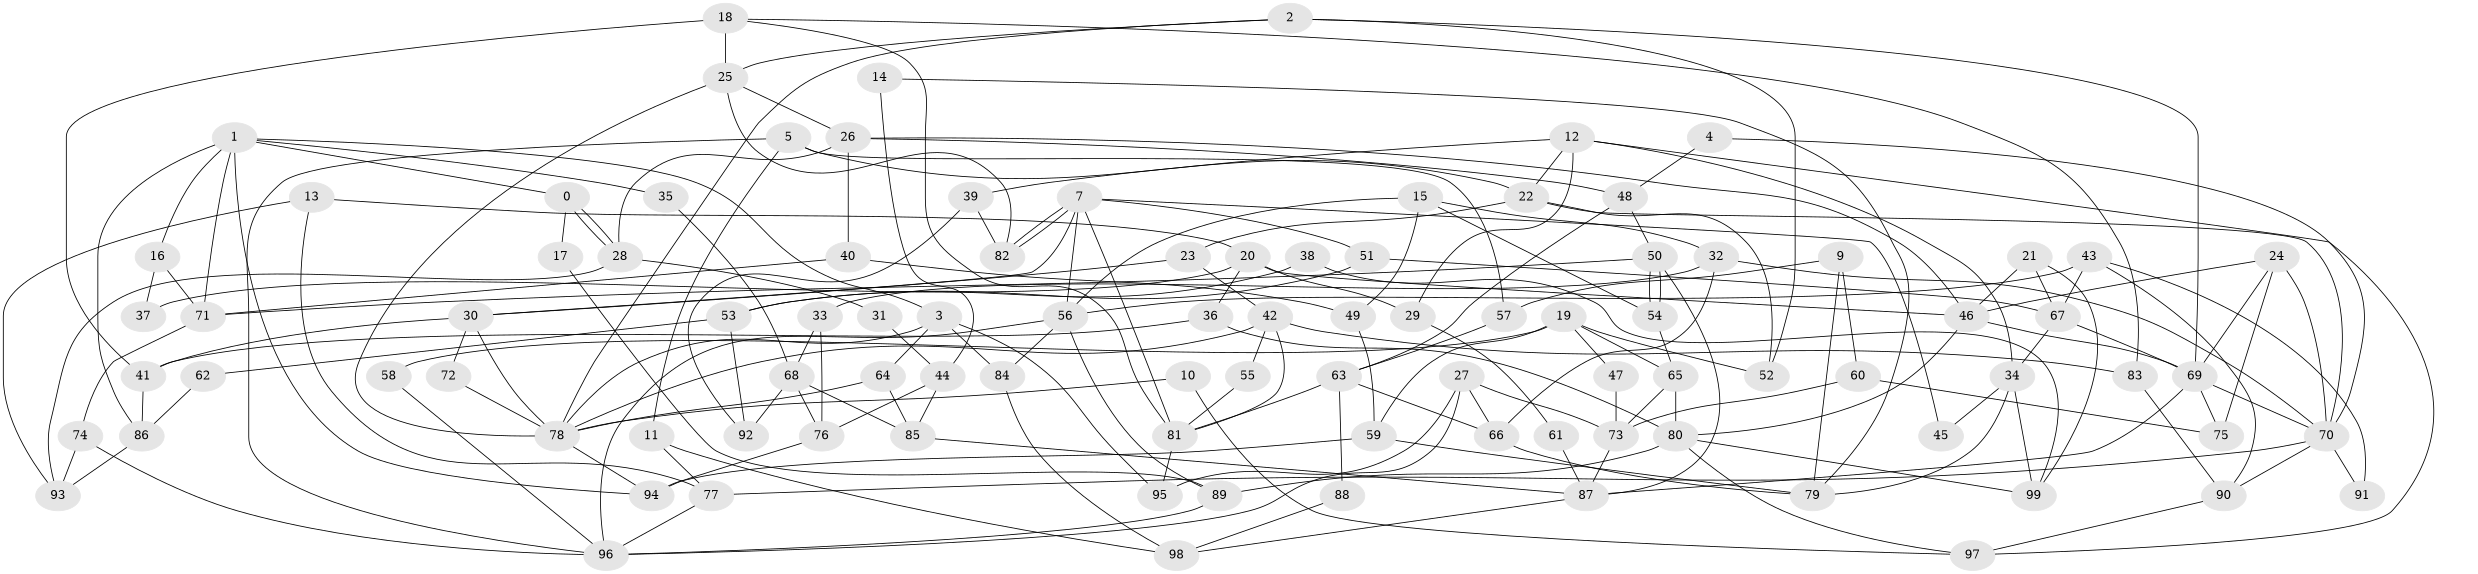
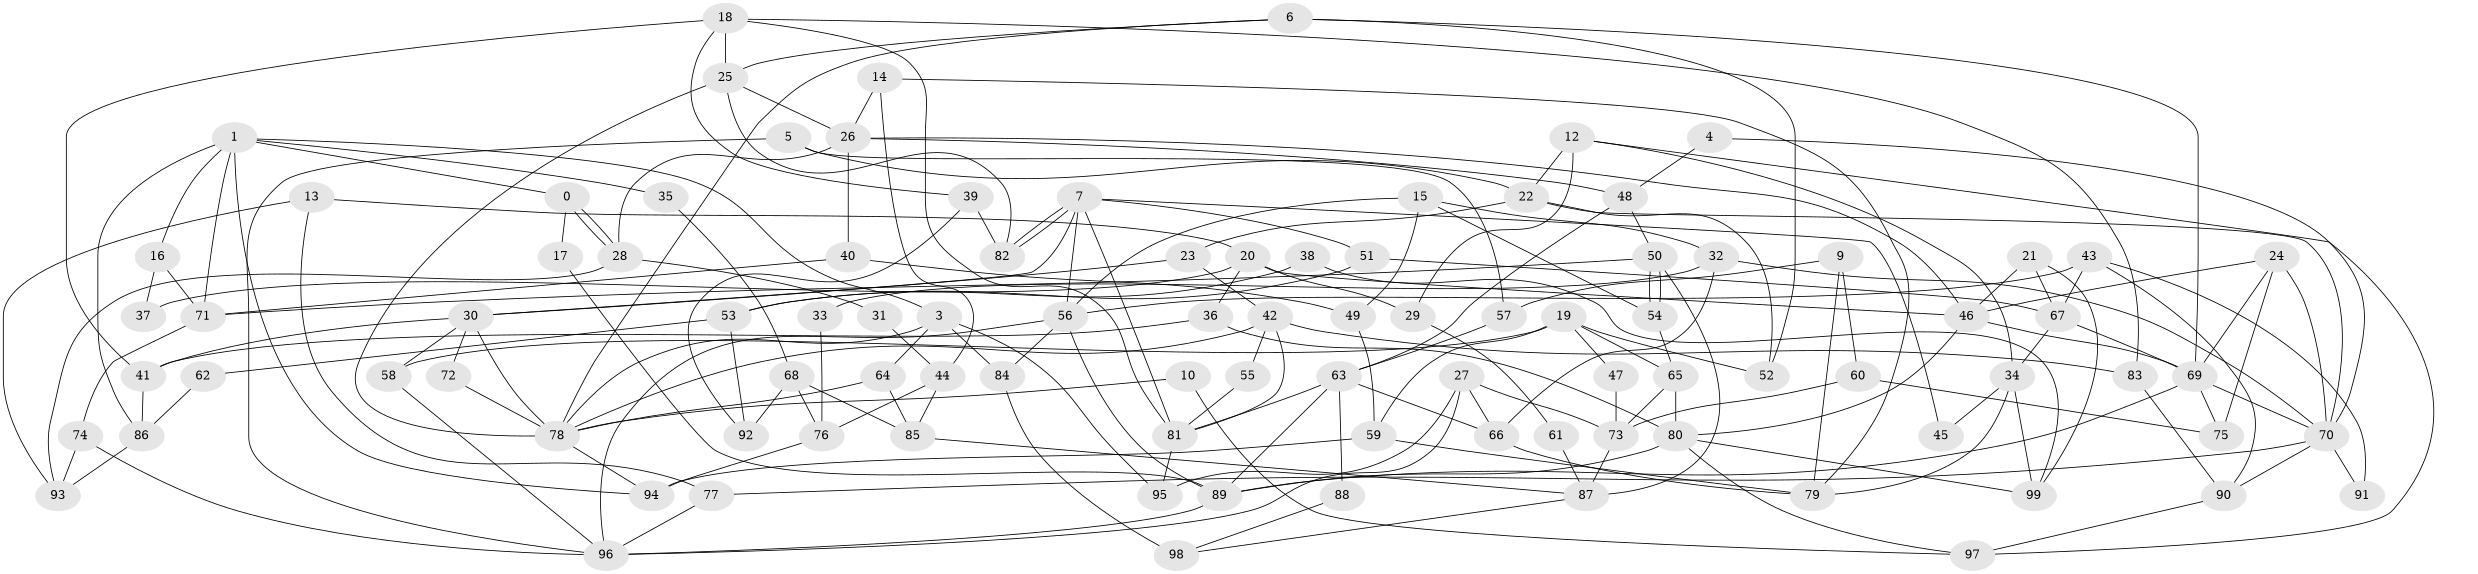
node "2": label "2" -> "6"
edge "14" -- "26": added
edge "12" -- "39": now "18" -- "39"
edge "30" -- "58": added
edge "33" -- "68": removed
node "11": removed
edge "63" -- "89": added
edge "69" -- "87": now "69" -- "89"
